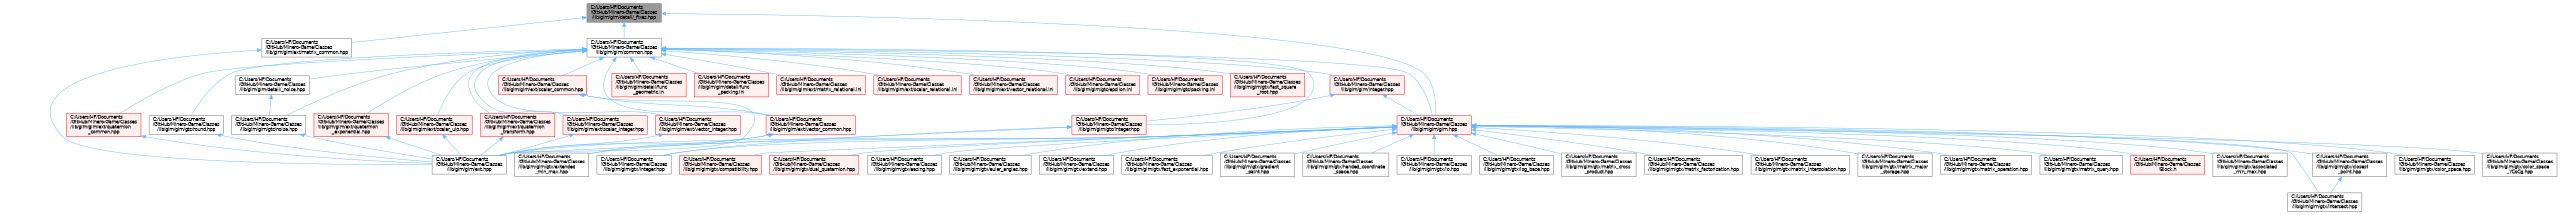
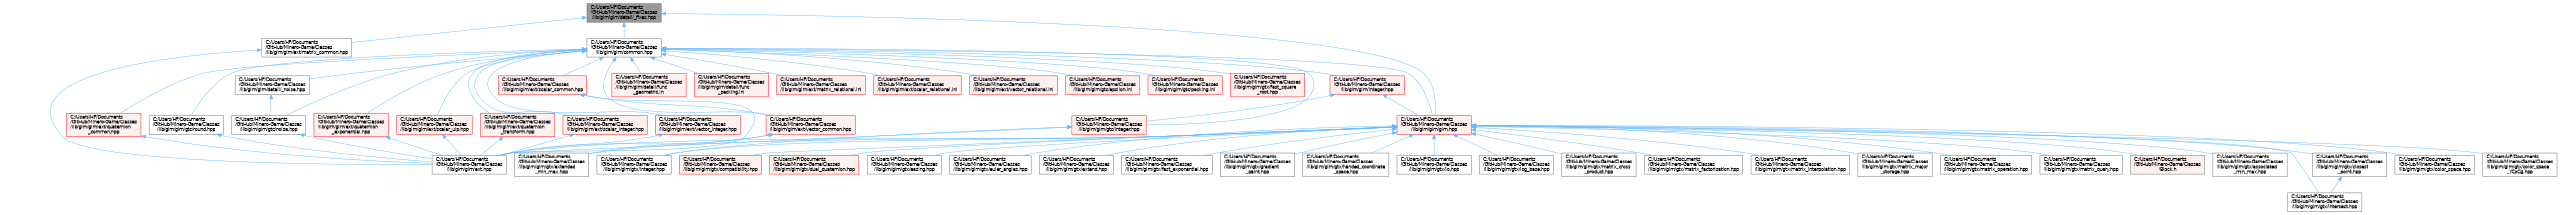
node "C:/Users/HP/Documents /GitHub/Minero-Game/Classes /Block.h": color red -> grey40
